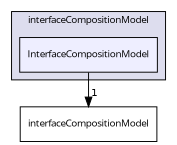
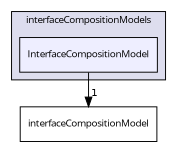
cluster "interfaceCompositionModel": label "interfaceCompositionModel" -> "interfaceCompositionModels"
